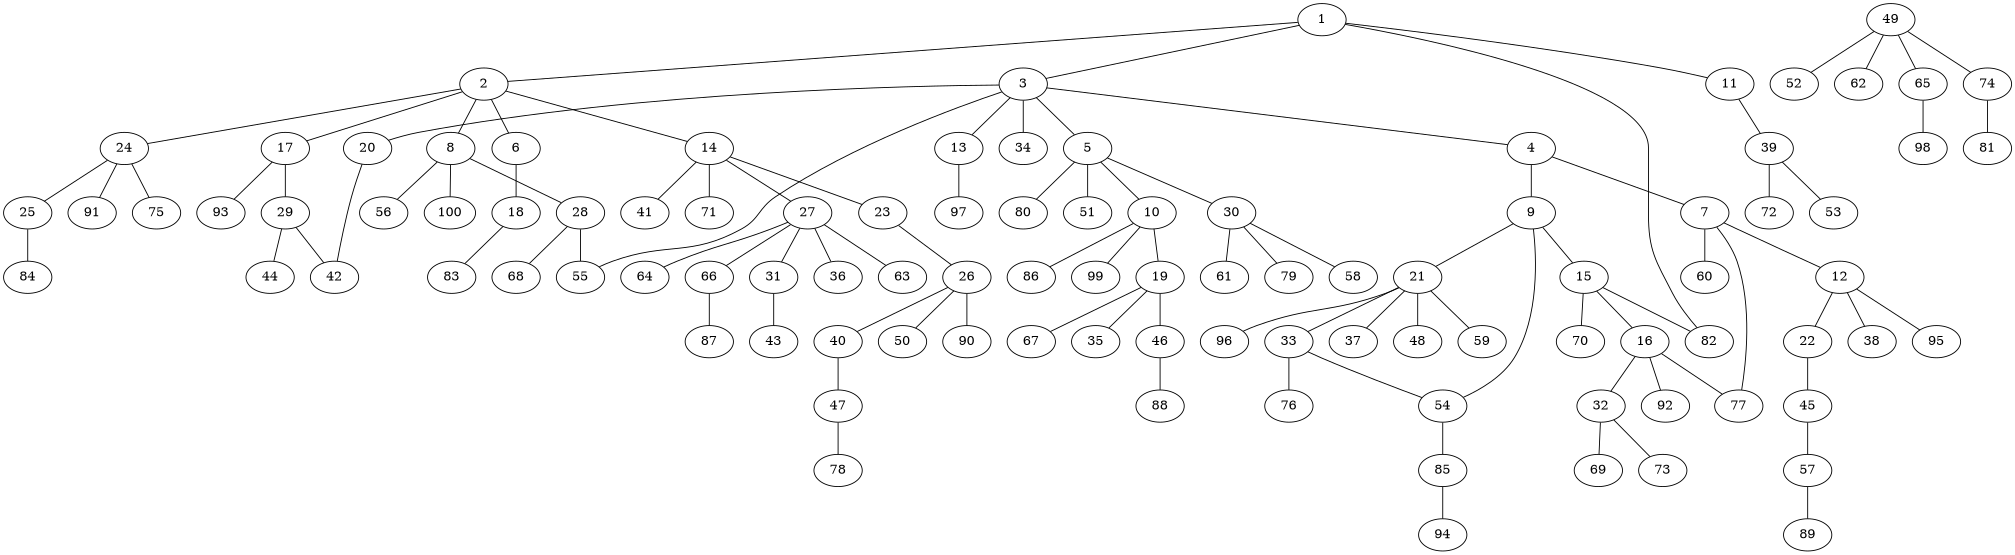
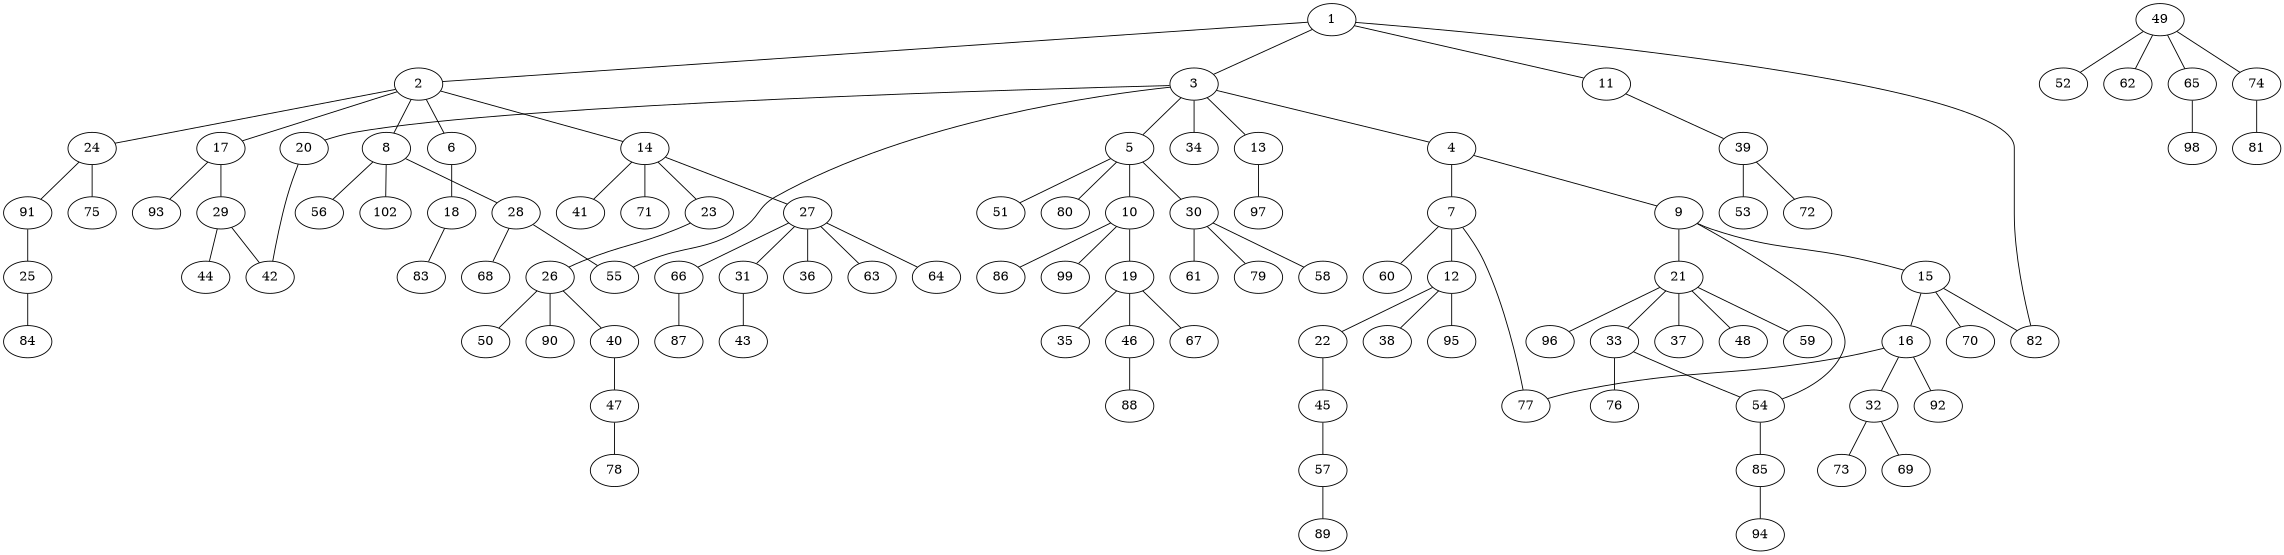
edge "24" -- "25": now "91" -- "25"
node "100": label "100" -> "102"
